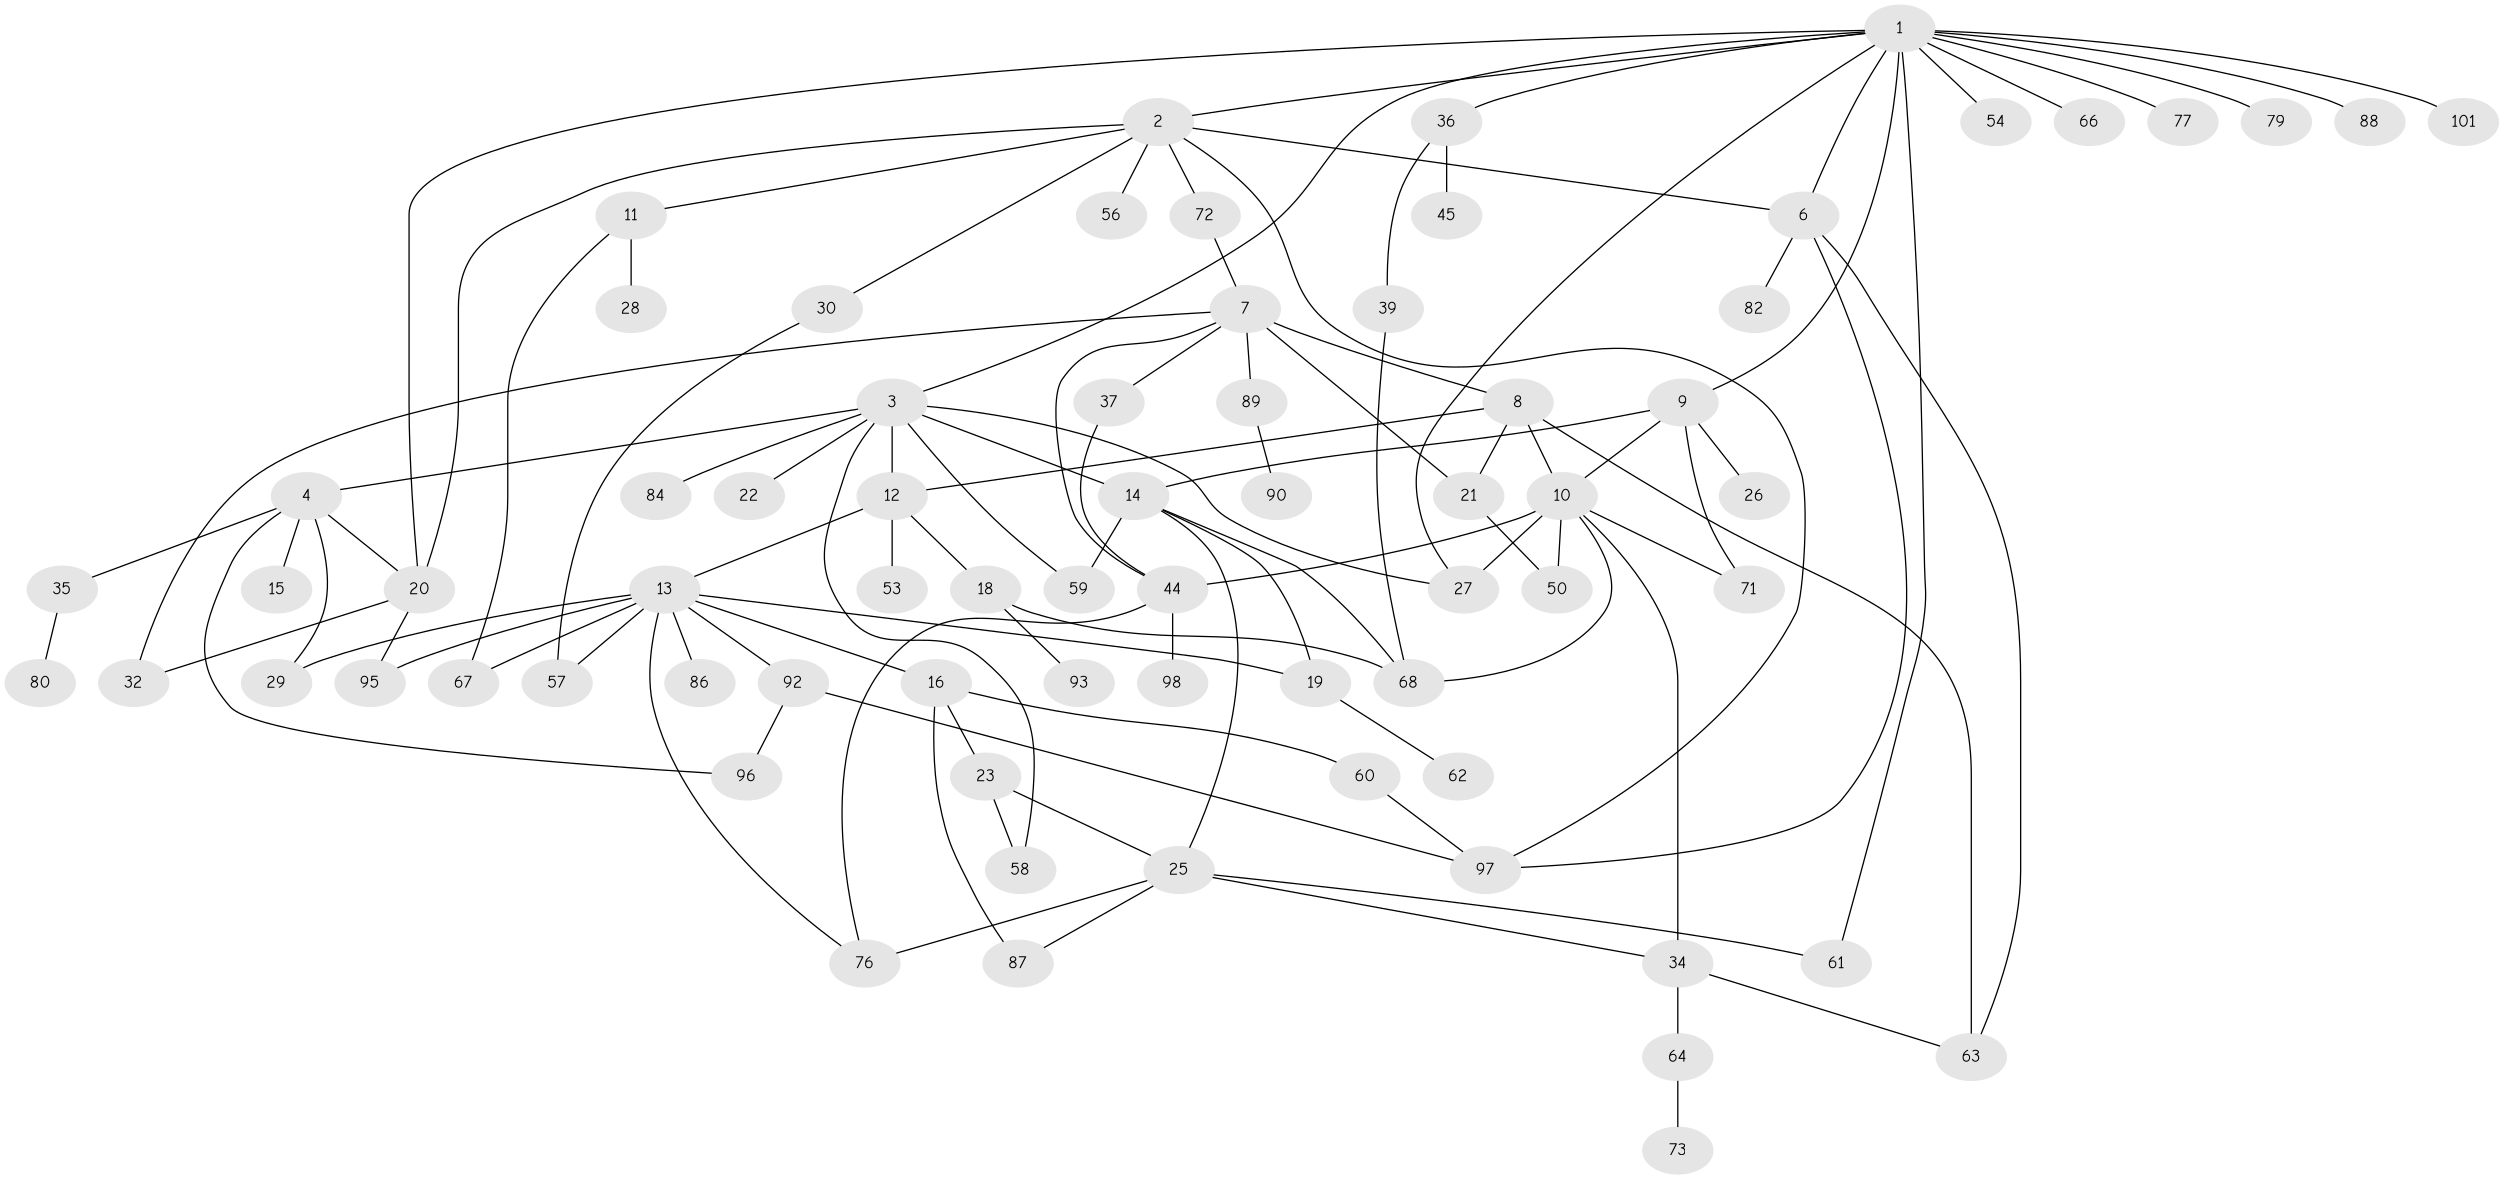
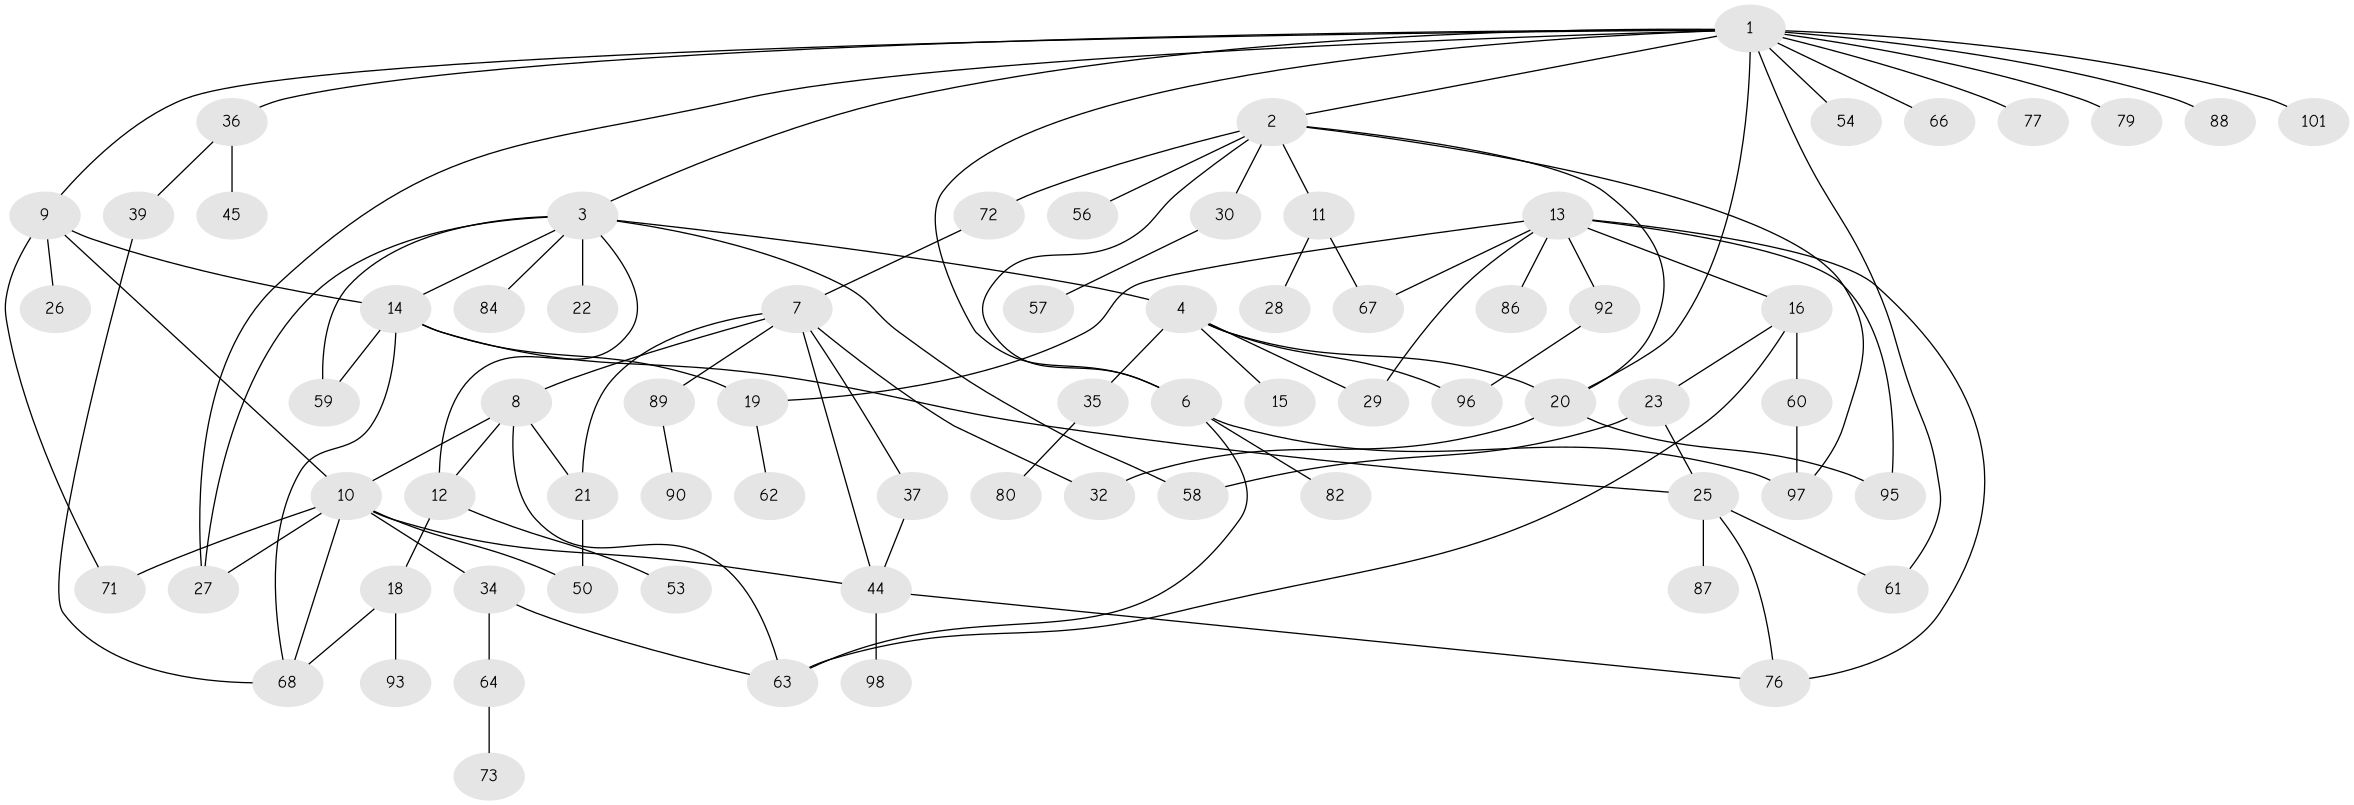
edge "12" -- "13": removed
edge "13" -- "57": removed
edge "92" -- "97": removed
edge "16" -- "87": now "16" -- "63"
edge "25" -- "34": removed
